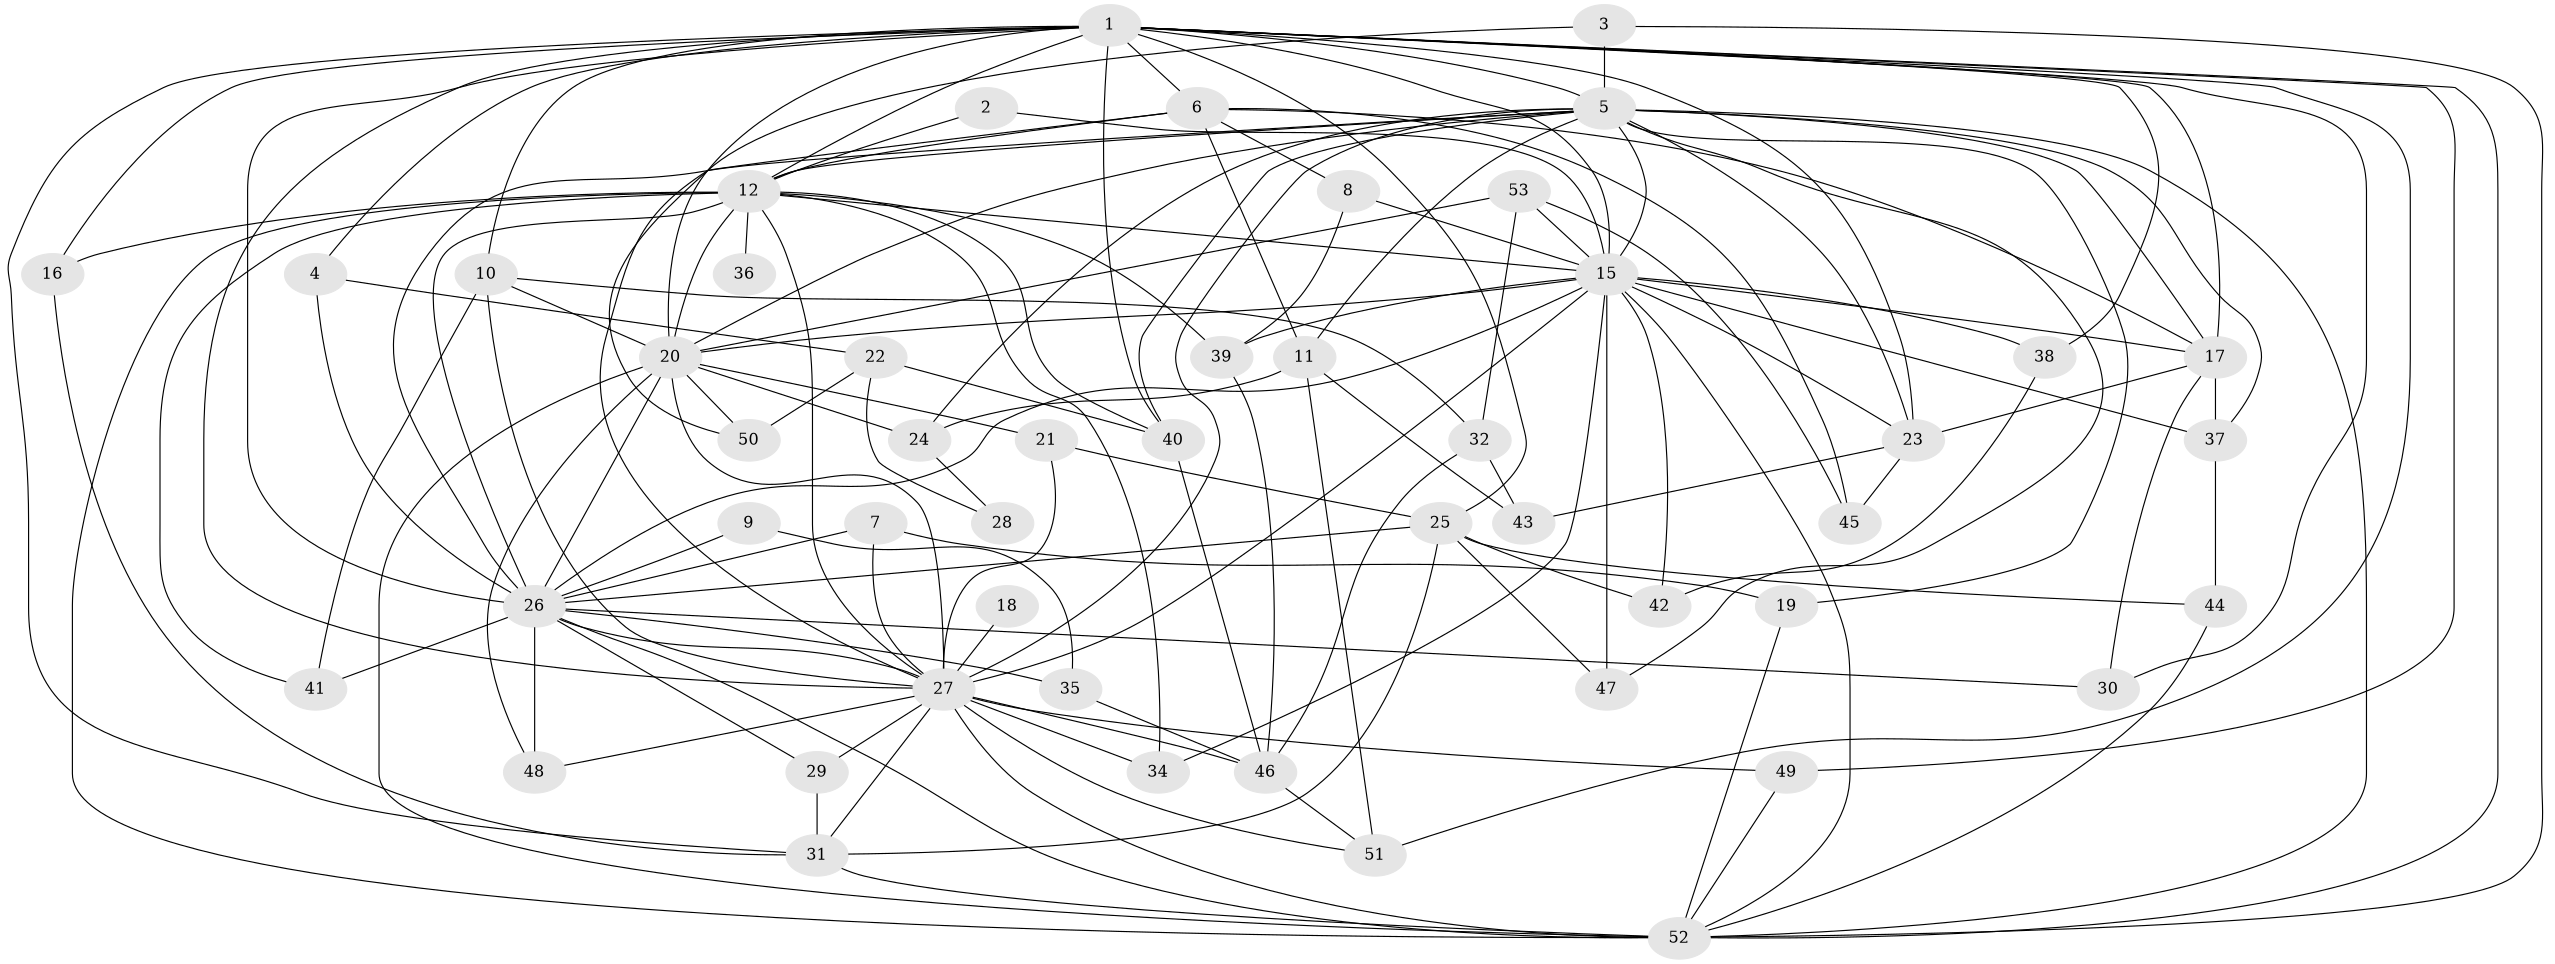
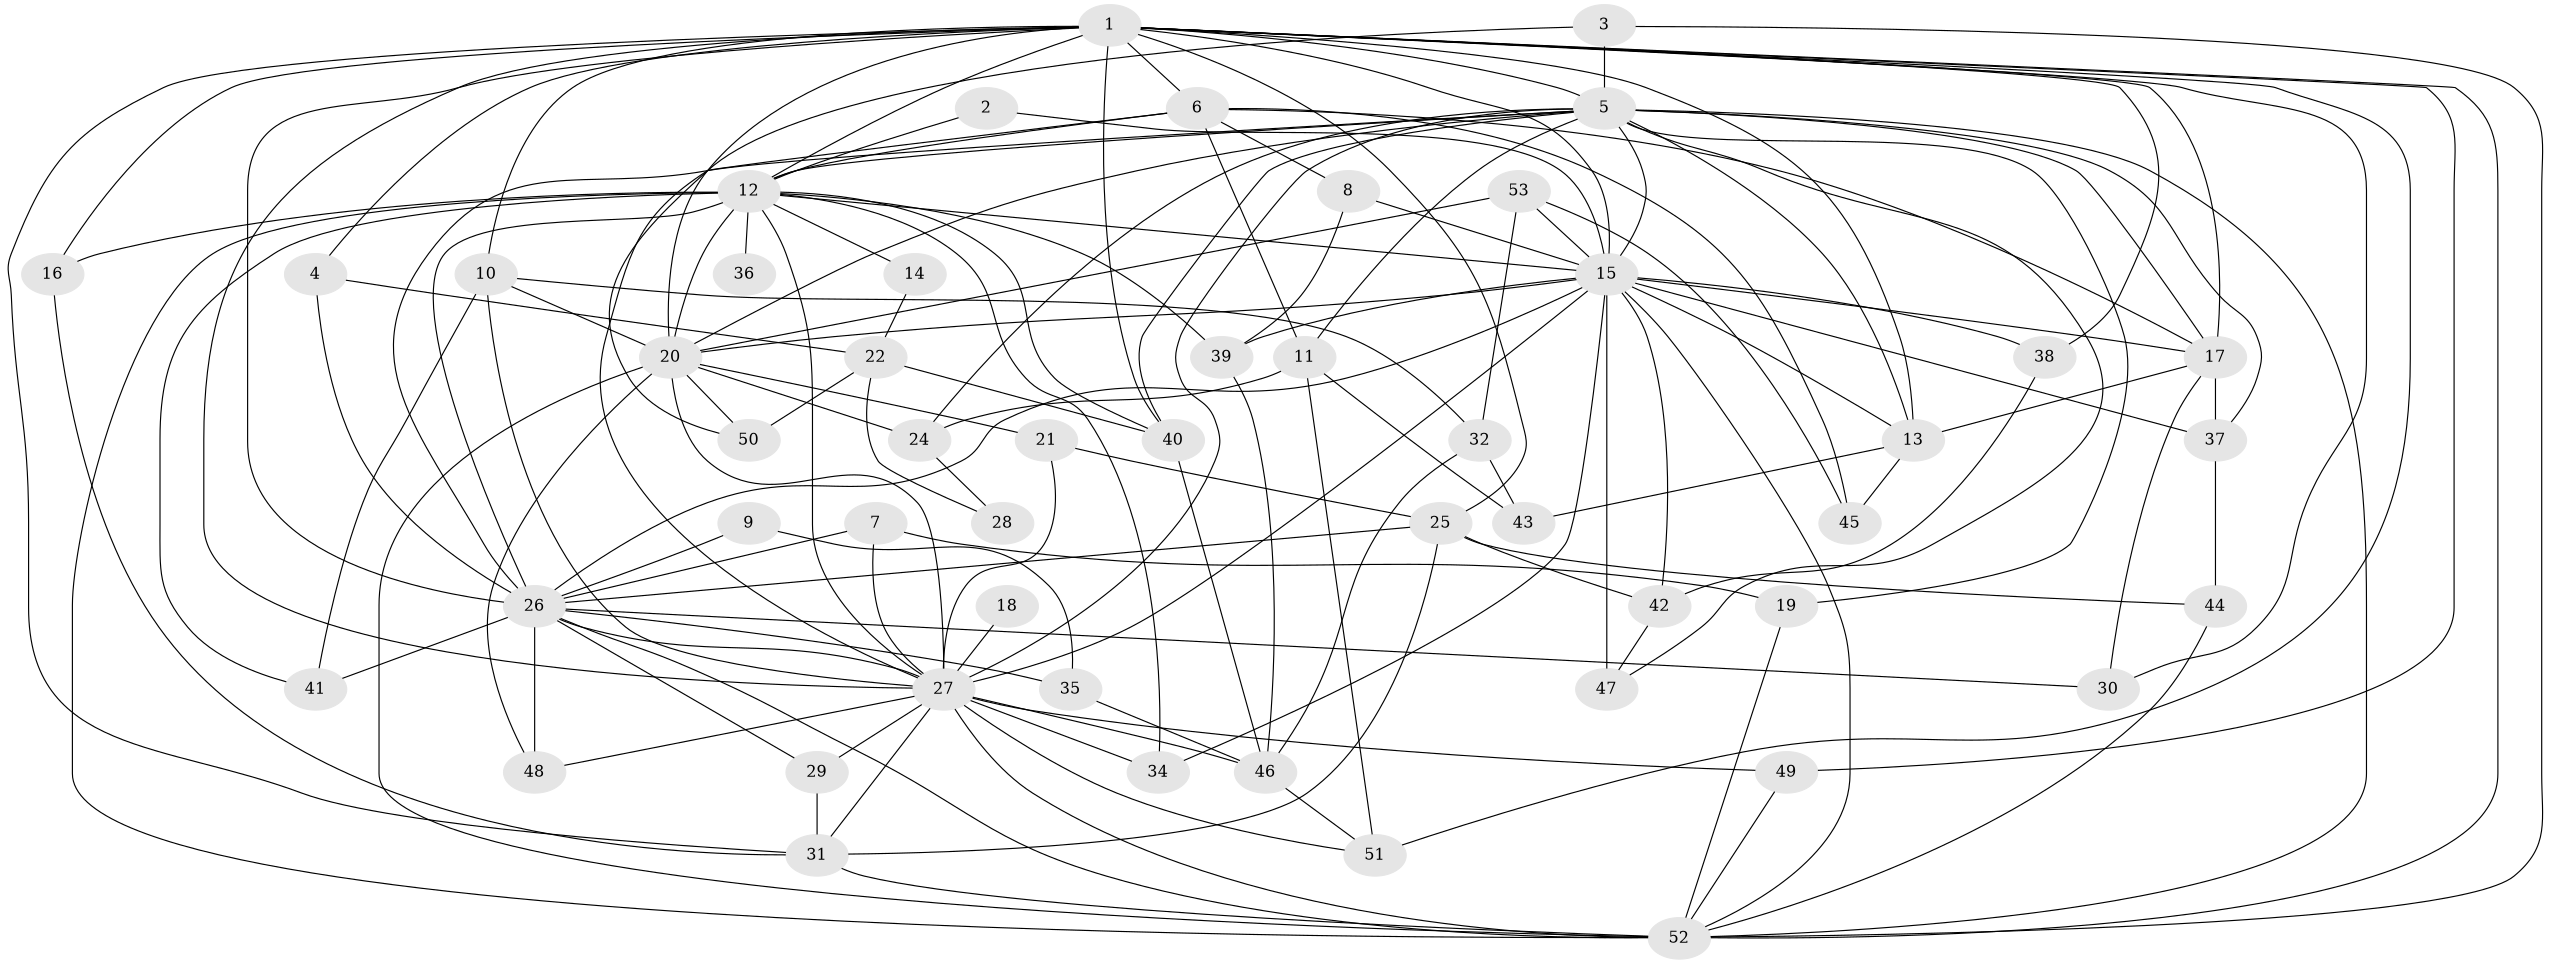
node "14": added
node "23": label "23" -> "13"
edge "20" -- "26": removed
edge "25" -- "47": now "42" -- "47"
